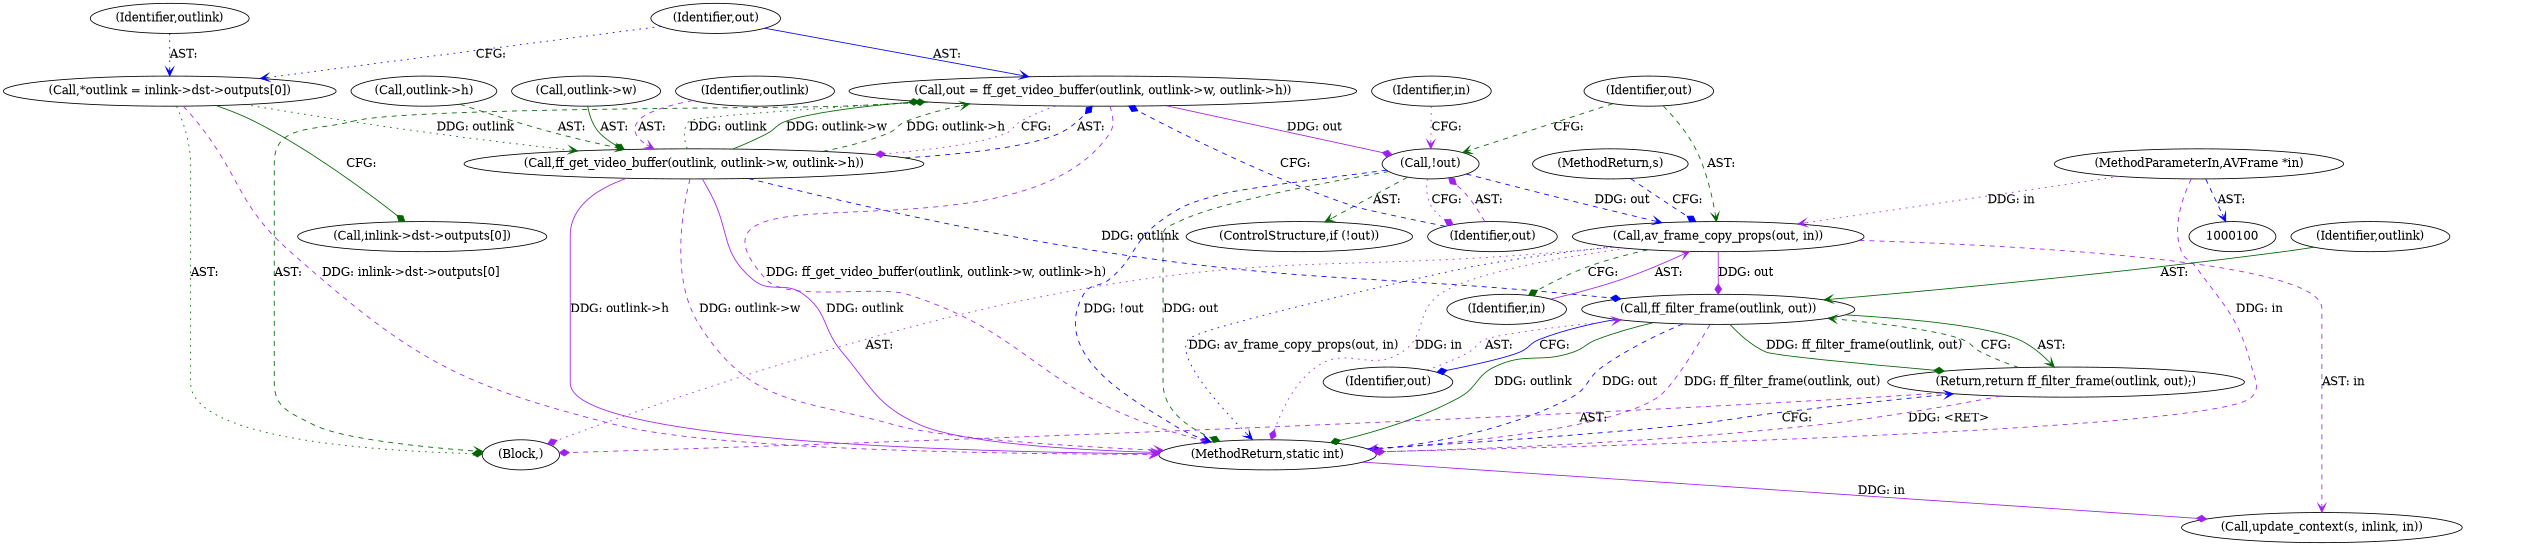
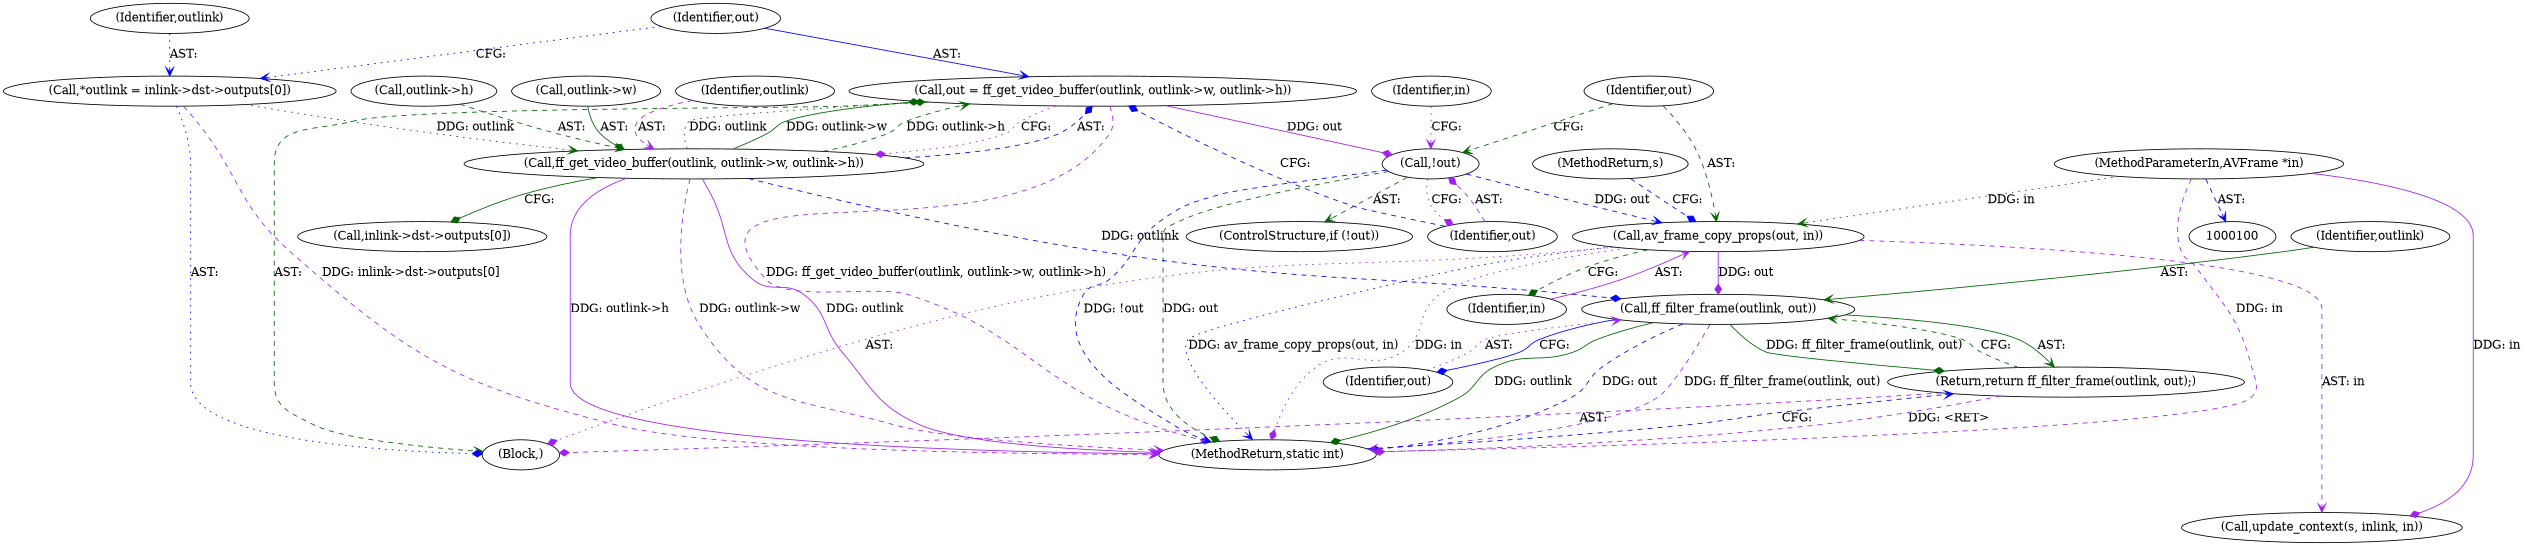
edge "(Call,*outlink = inlink->dst->outputs[0])" -> "(Call,inlink->dst->outputs[0])": now "(Call,ff_get_video_buffer(outlink, outlink->w, outlink->h))" -> "(Call,inlink->dst->outputs[0])"
edge "(MethodParameterIn,AVFrame *in)" -> "(Call,av_frame_copy_props(out, in))": color purple -> darkgreen
edge "(Call,*outlink = inlink->dst->outputs[0])" -> "(Block,)": color darkgreen -> blue
edge "(MethodReturn,static int)" -> "(Call,update_context(s, inlink, in))": now "(MethodParameterIn,AVFrame *in)" -> "(Call,update_context(s, inlink, in))"
